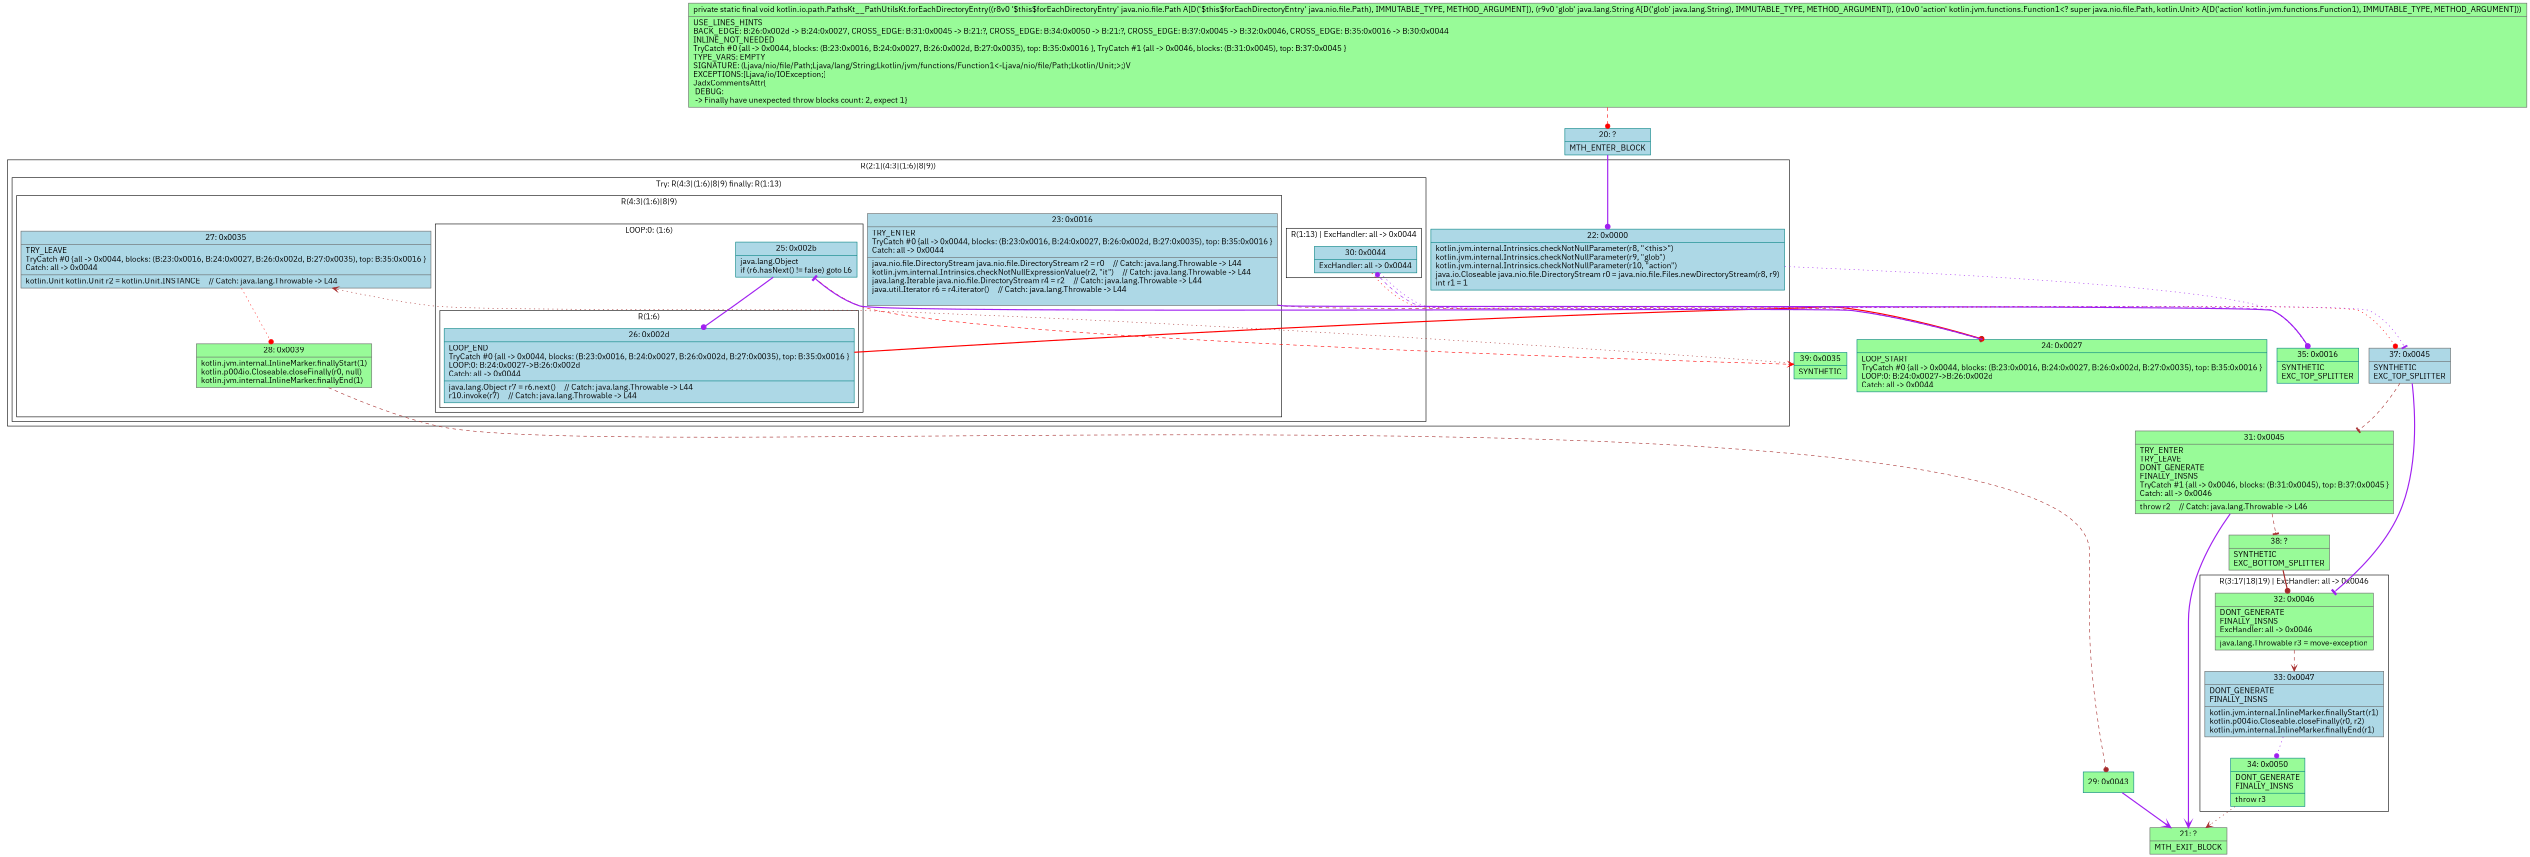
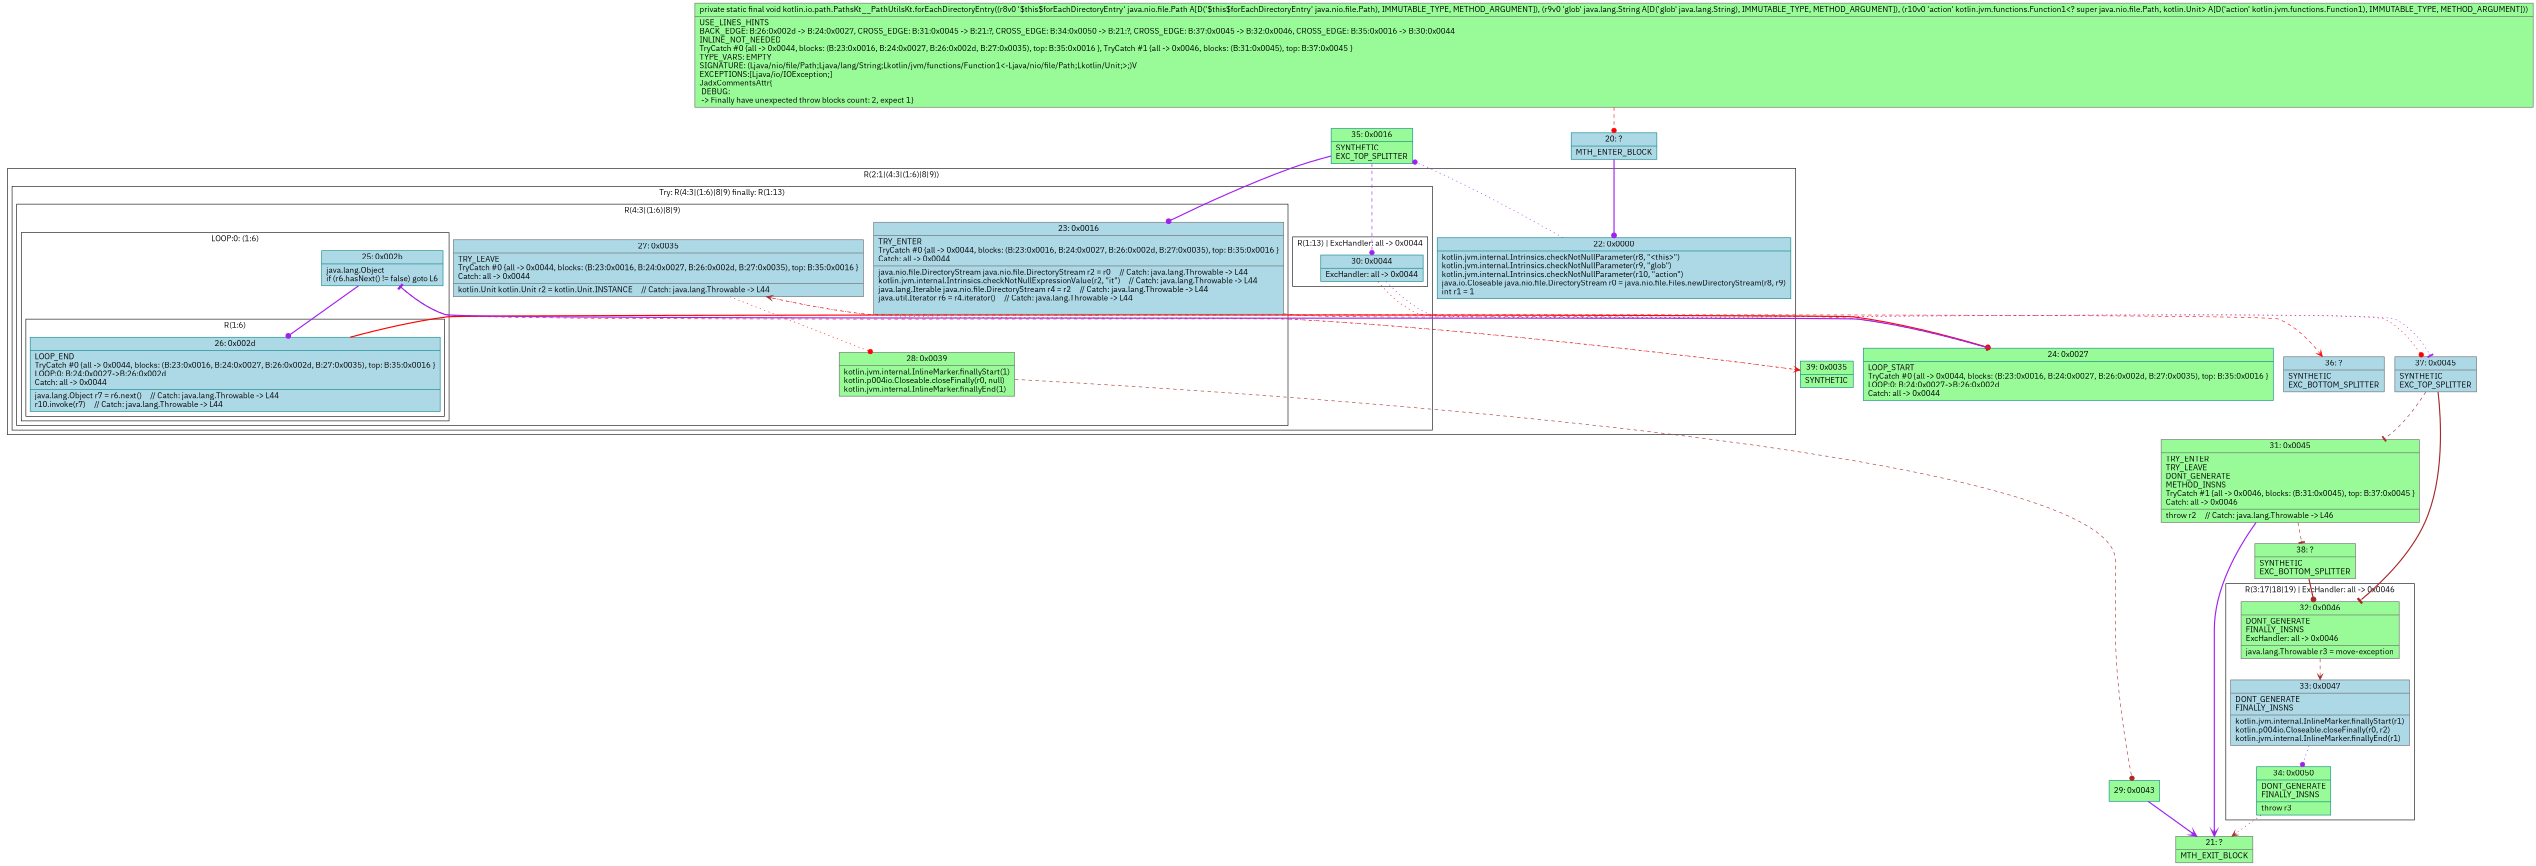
edge "23: 0x0016" -> "35: 0x0016": reversed
node "36: ?": added
node "31: 0x0045": text "FINALLY_INSNS" -> "METHOD_INSNS"
edge "37: 0x0045" -> "32: 0x0046": color purple -> brown
